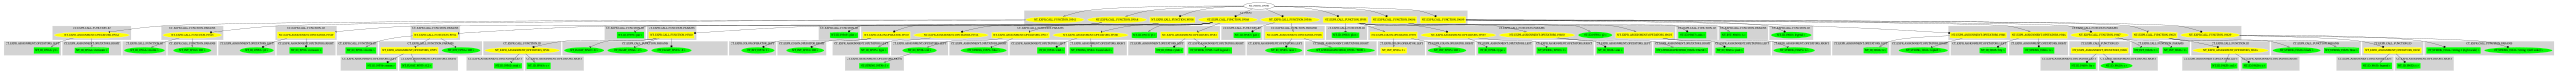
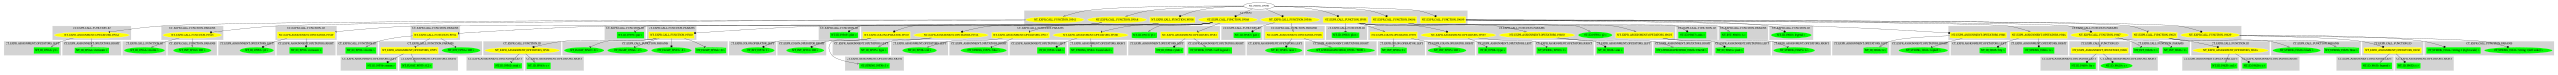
edge "NT_EXPR_ASSIGNMENT_OPETATORS_19583" -> "NT_STRING_19585< Left legend >": arrowhead tee -> onormal
node "NT_FLOAT_19564< .8 >": added
node "NT_INT_19594< 1 >": fillcolor yellow -> green
edge "NT_ID_19578< col >" -> "NT_STRING_19576< l >": now "NT_EXPR_ASSIGNMENT_OPETATORS_19574" -> "NT_STRING_19576< l >"
